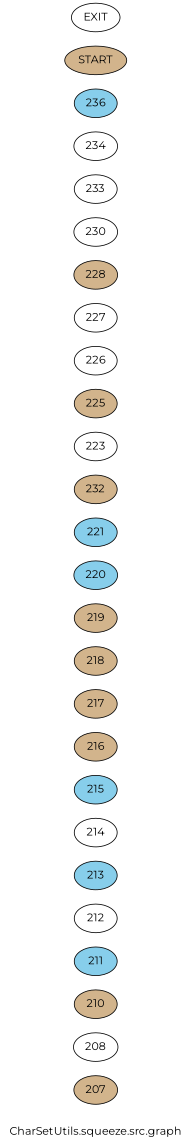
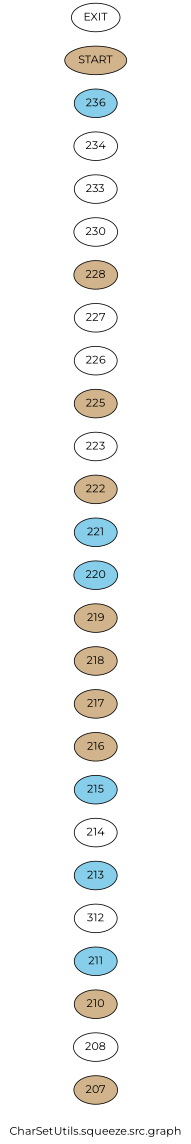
node "232": label "232" -> "222"
node "212": label "212" -> "312"
